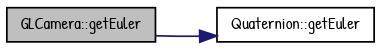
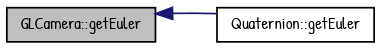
edge "GLCamera::getEuler" -> "Quaternion::getEuler": reversed
